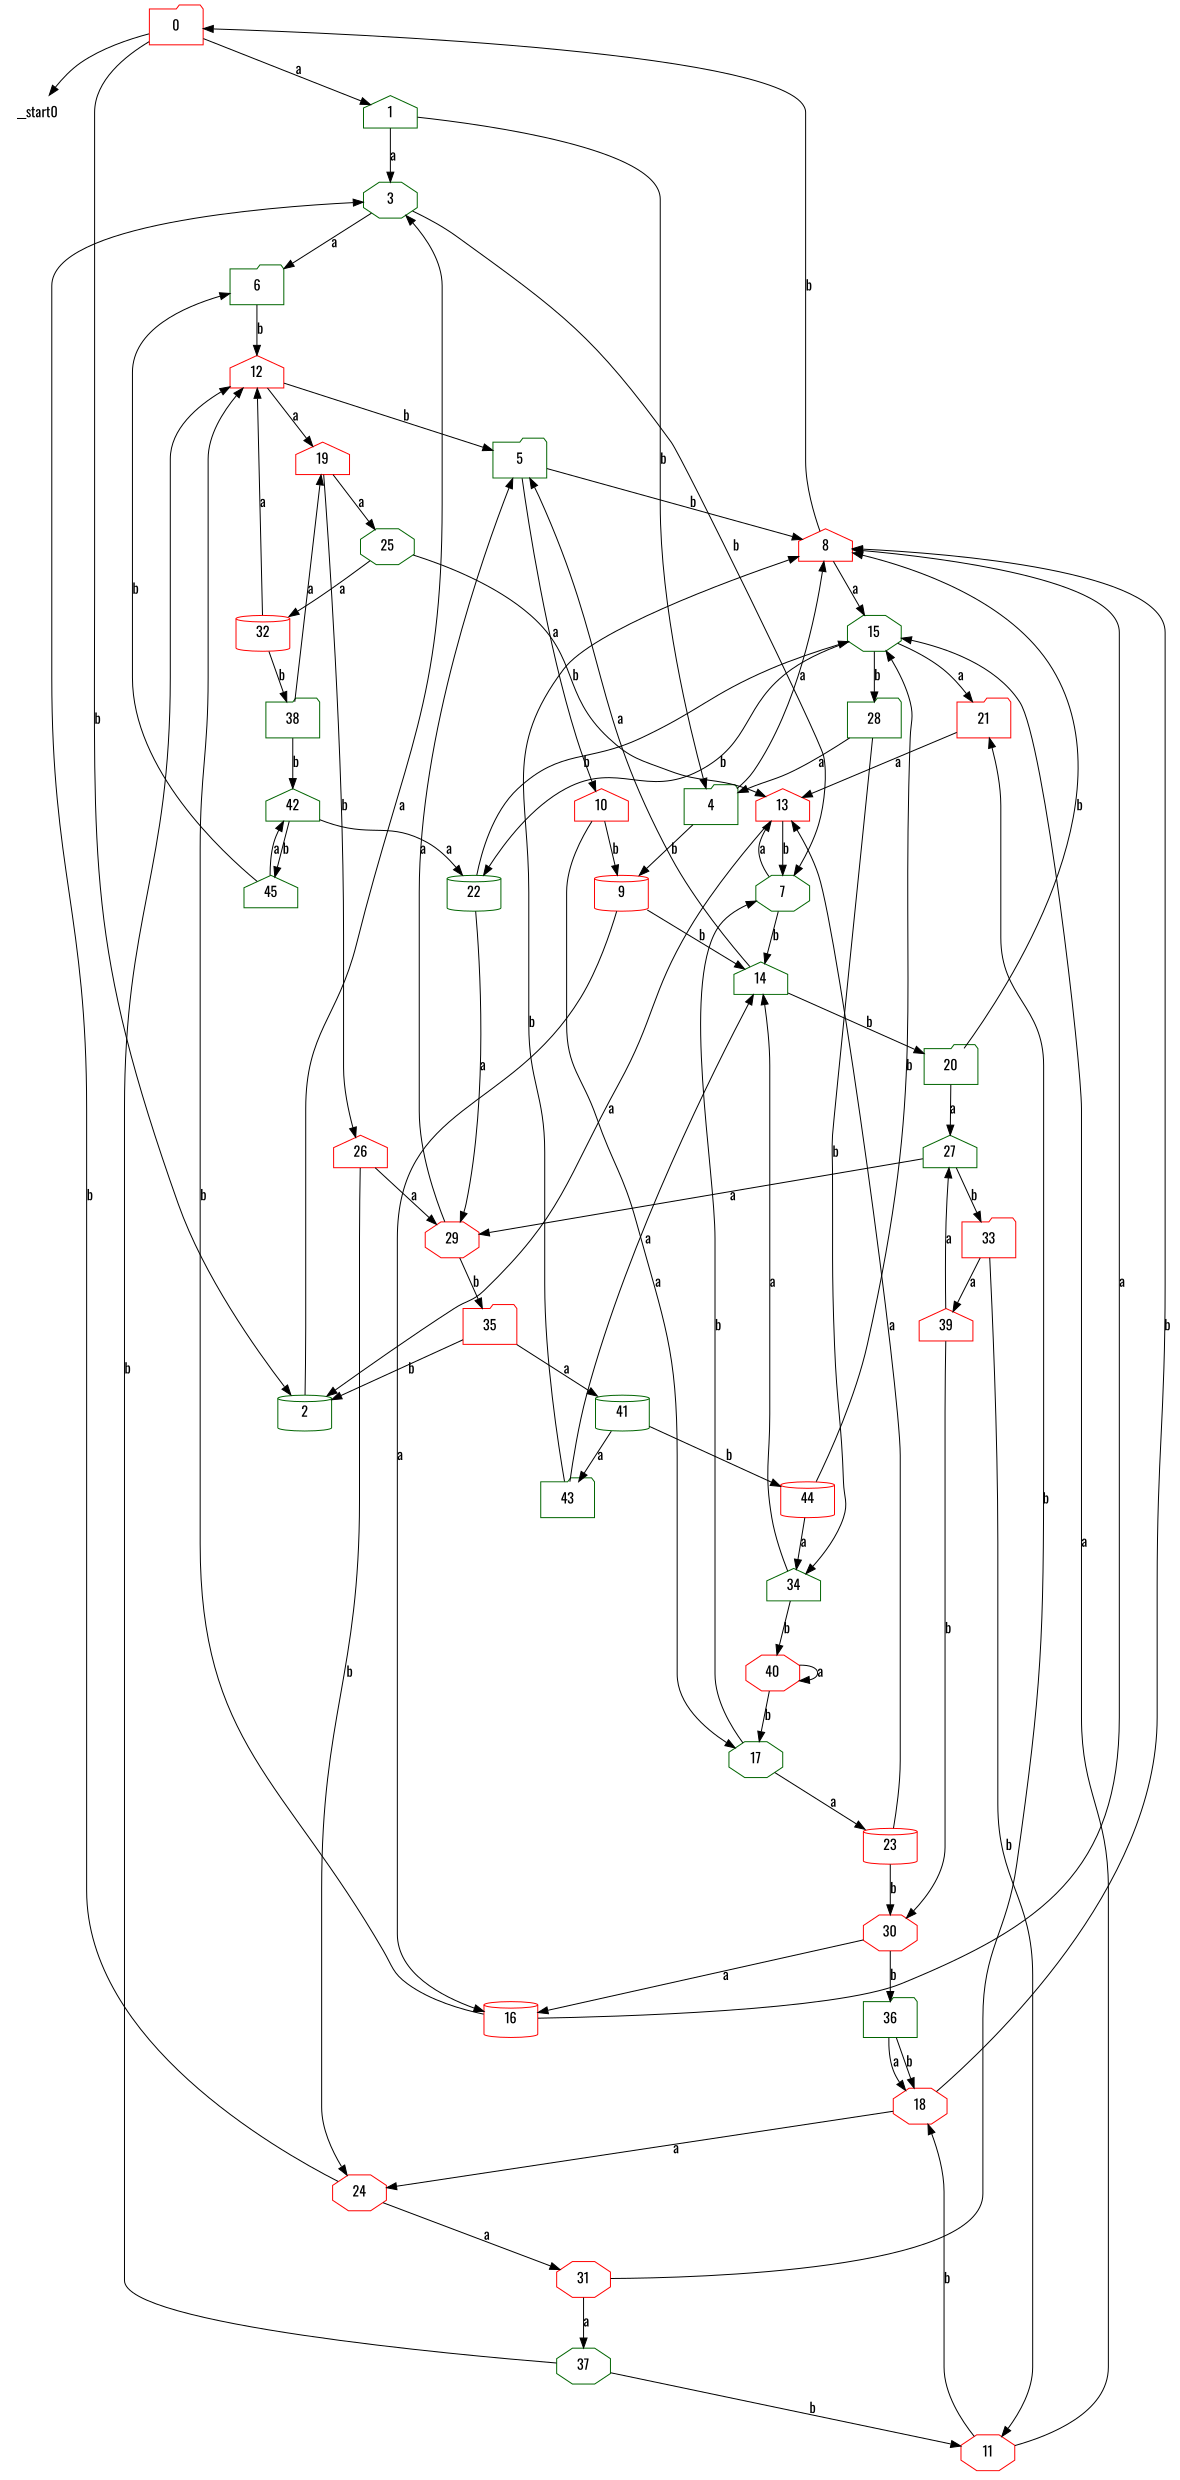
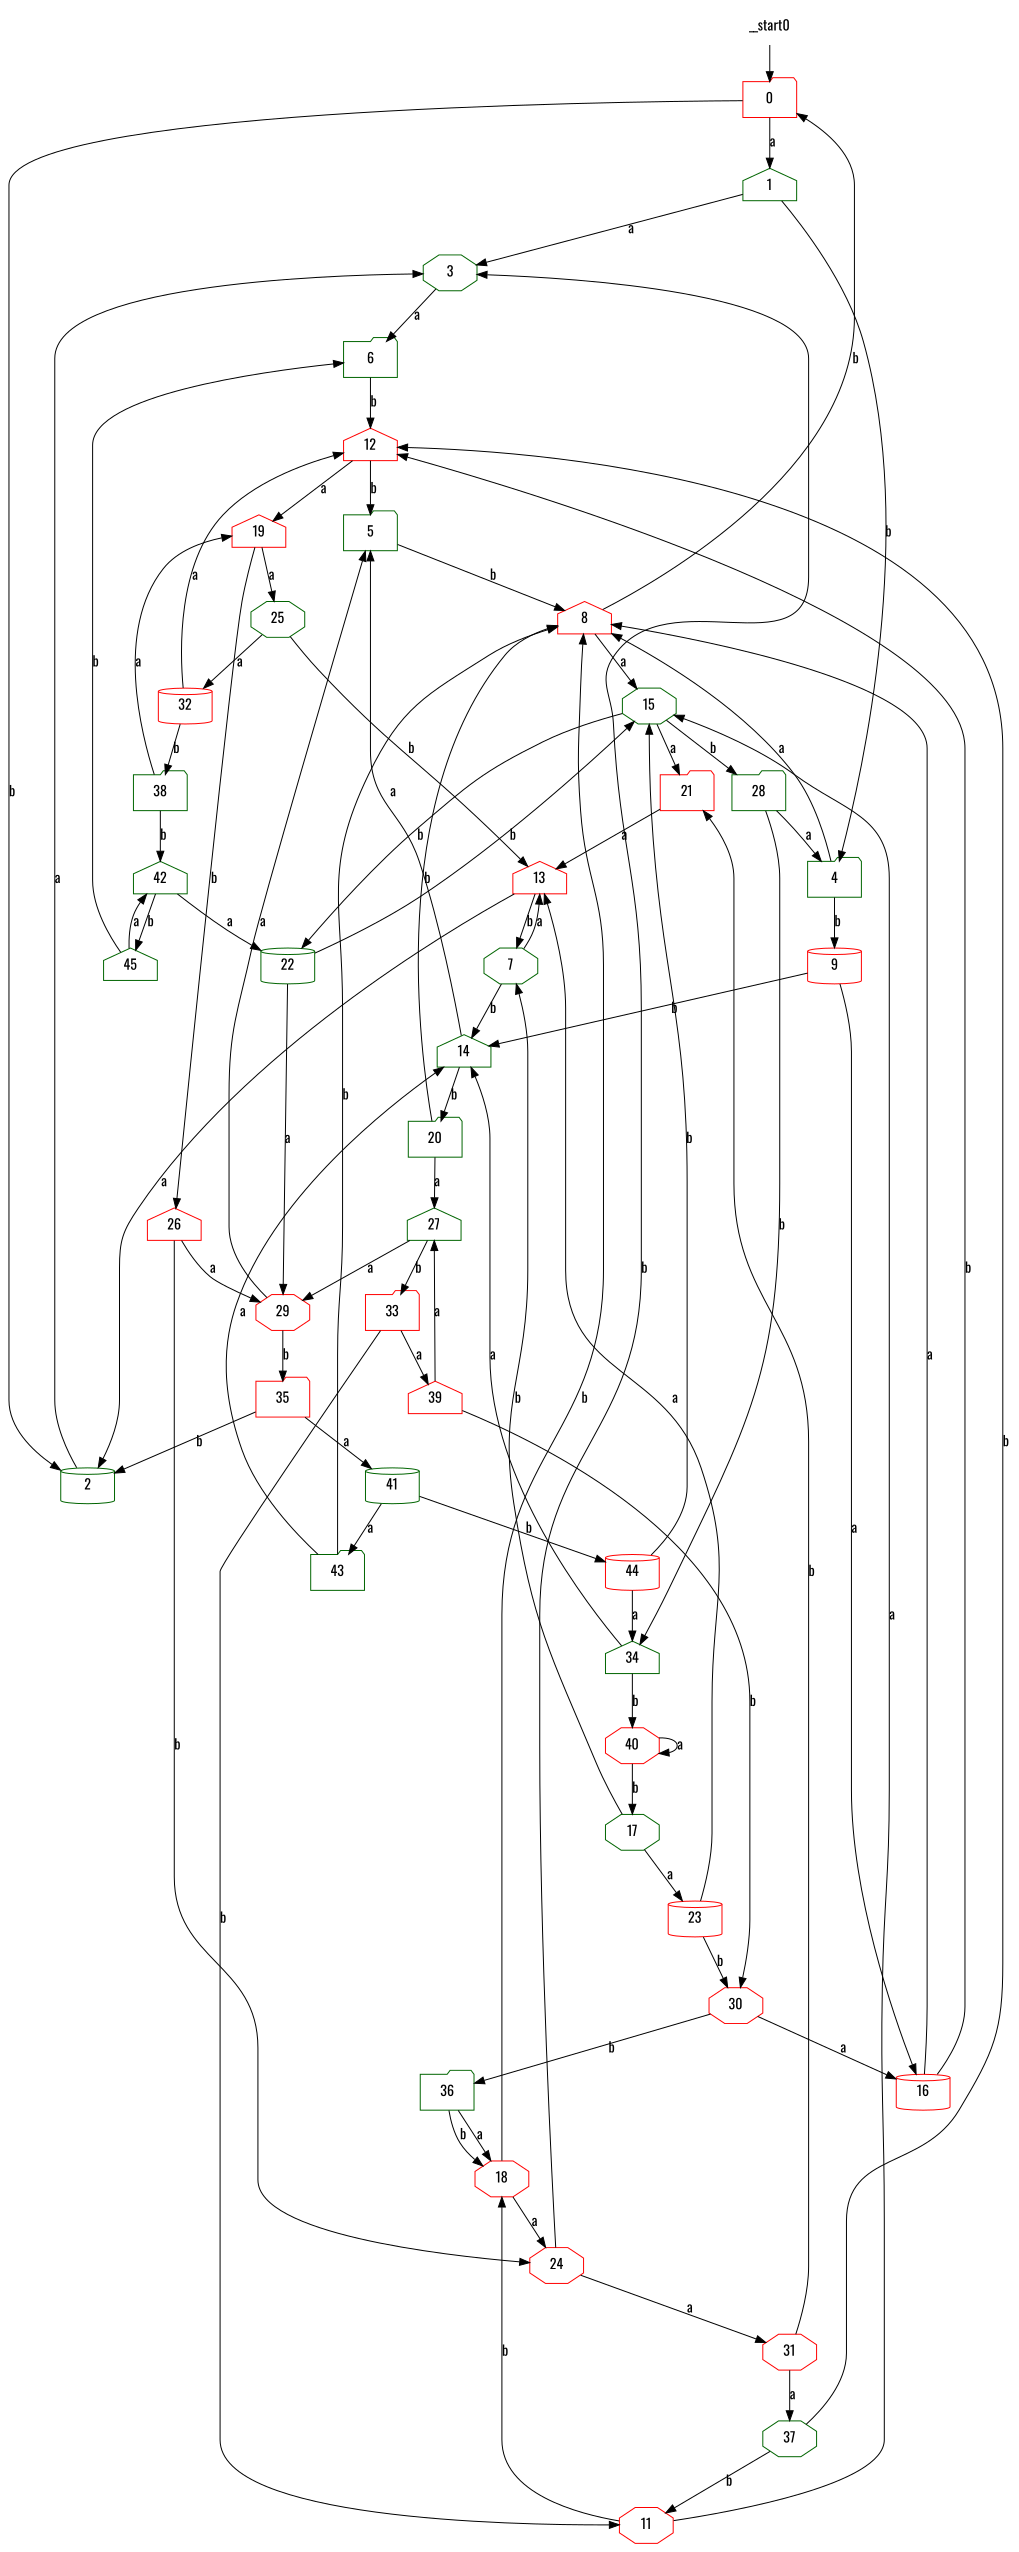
edge "0" -> "__start0": reversed
edge "3" -> "7": removed, label "b"
node "10": removed
